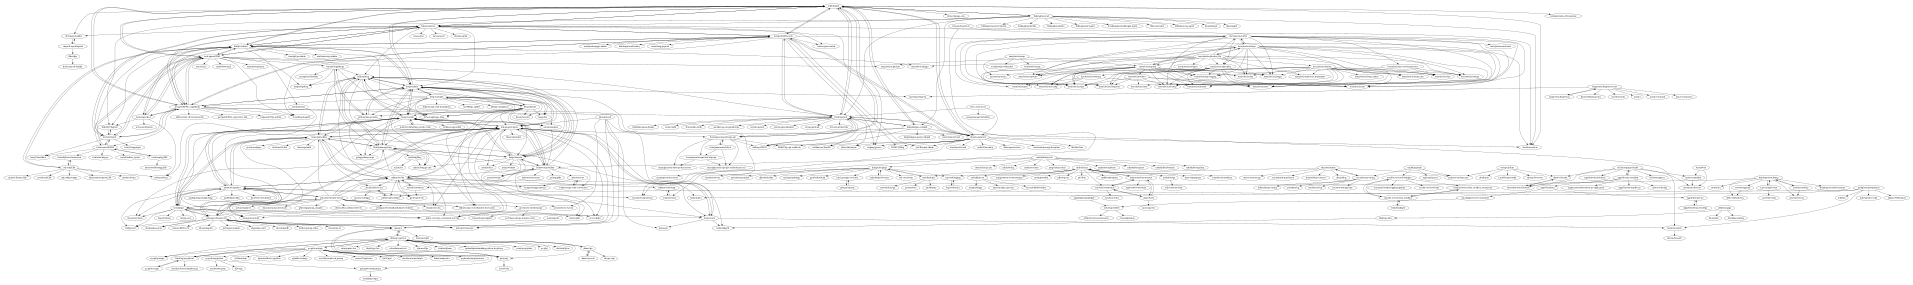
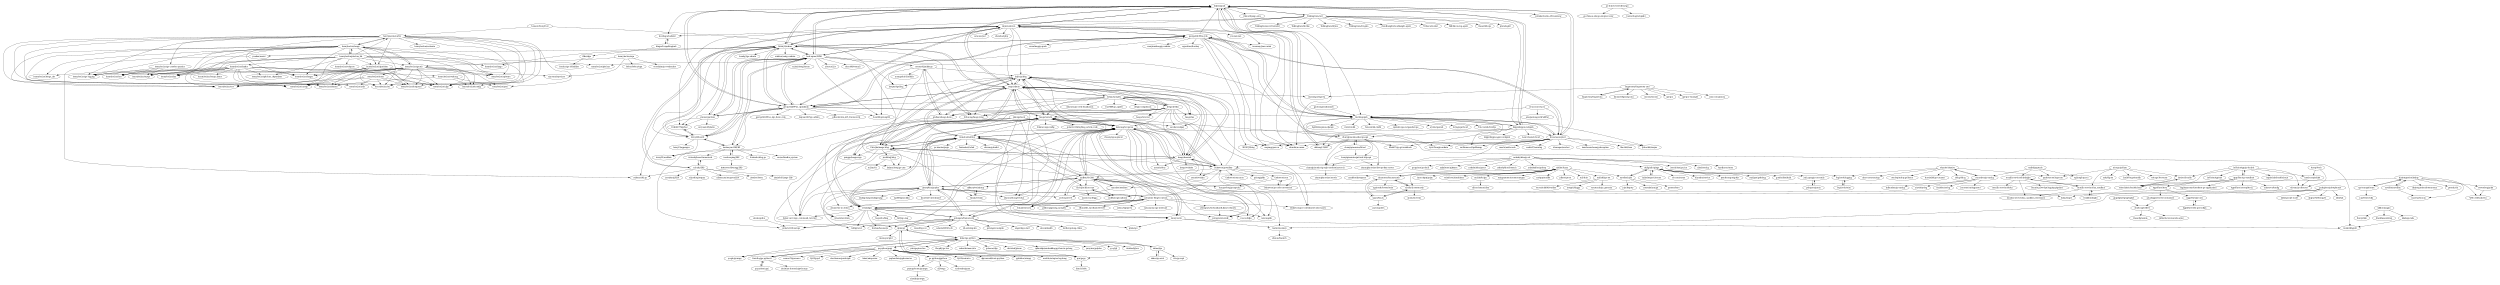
edge "lisijie/gopub" -> "george518/PPGo_Job": removed
node "disintegration/Donkey": label "disintegration/Donkey" -> "osgochina/Donkey"
edge "linclin/gopub" -> "guohongze/adminset": reversed
node "chuanyi/winlion": label "chuanyi/winlion" -> "chuanyi/gosegment"
node "welliamcao/XiaoMi": label "welliamcao/XiaoMi" -> "welliamcao/OpsManage"
edge "ascoders/alipay" -> "Unknwon/gowalker": now "beego/beedoc" -> "Unknwon/gowalker"
node "djherbis/buffer": removed
edge "mozilla-services/lua_sandbox_extensions" -> "mozilla-services/lua_sandbox": now "trivago/gollum" -> "mozilla-services/lua_sandbox"
edge "achun/Go-Blog-In-Action" -> "go-chinese-site/dreamgo": removed
